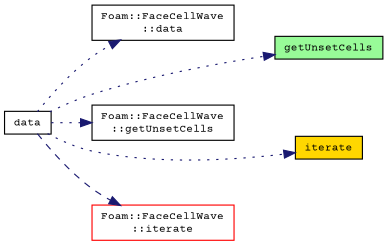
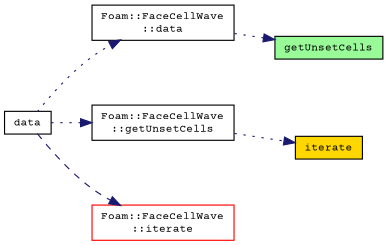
edge "data" -> "getUnsetCells": now "Foam::FaceCellWave ::data" -> "getUnsetCells"
edge "data" -> "iterate": now "Foam::FaceCellWave ::getUnsetCells" -> "iterate"
